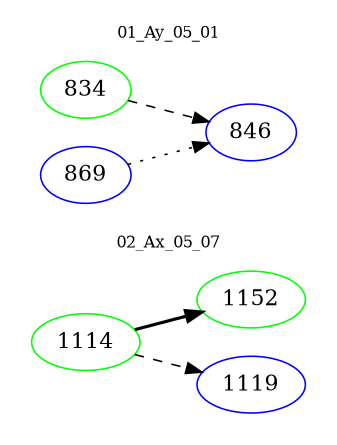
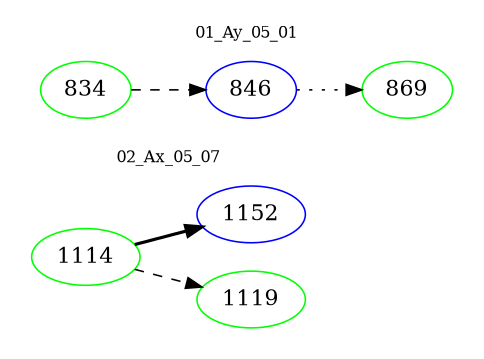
edge "869" -> "846": reversed
node "869": color blue -> green
node "1152": color green -> blue
node "1119": color blue -> green
